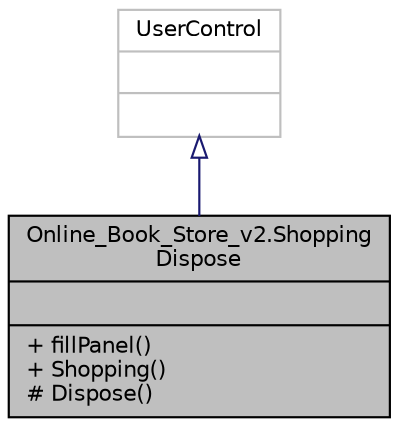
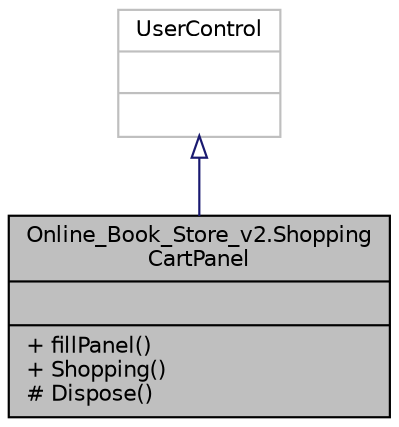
node "Online_Book_Store_v2.Shopping": text "Dispose" -> "CartPanel"
